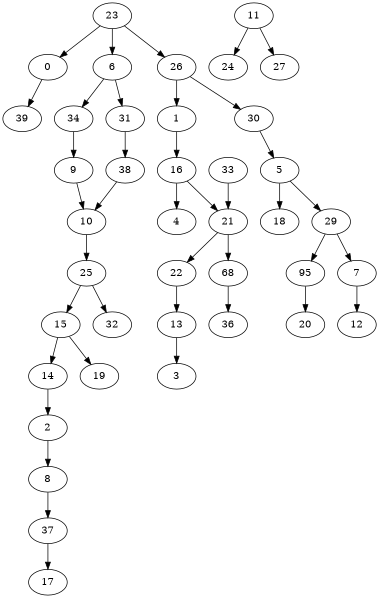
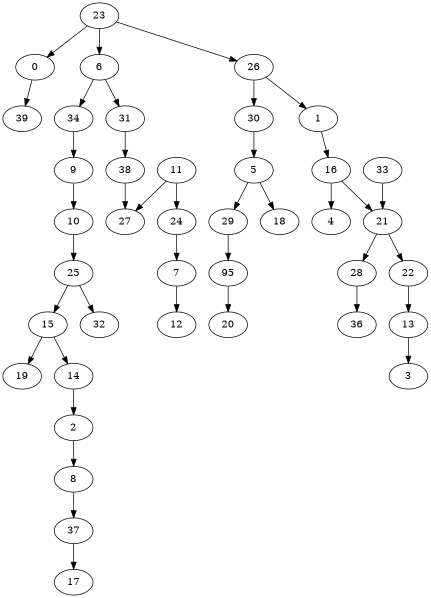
edge "38" -> "10": now "38" -> "27"
edge "29" -> "7": now "24" -> "7"
node "68": label "68" -> "28"
